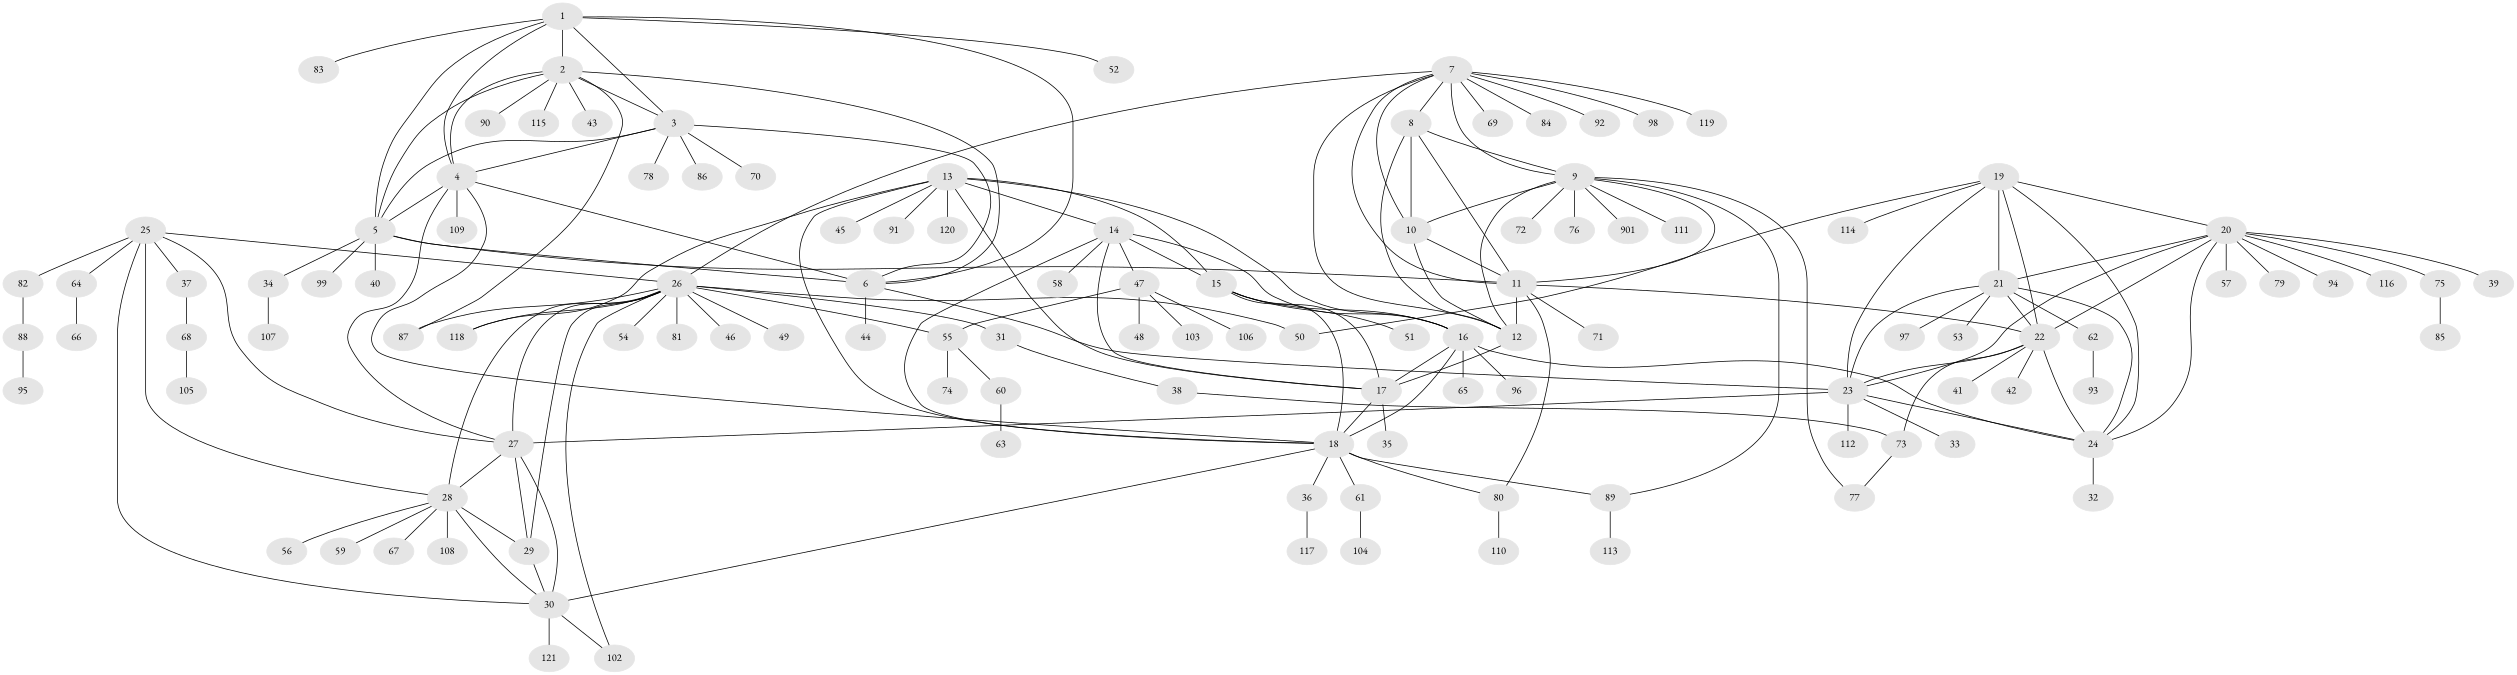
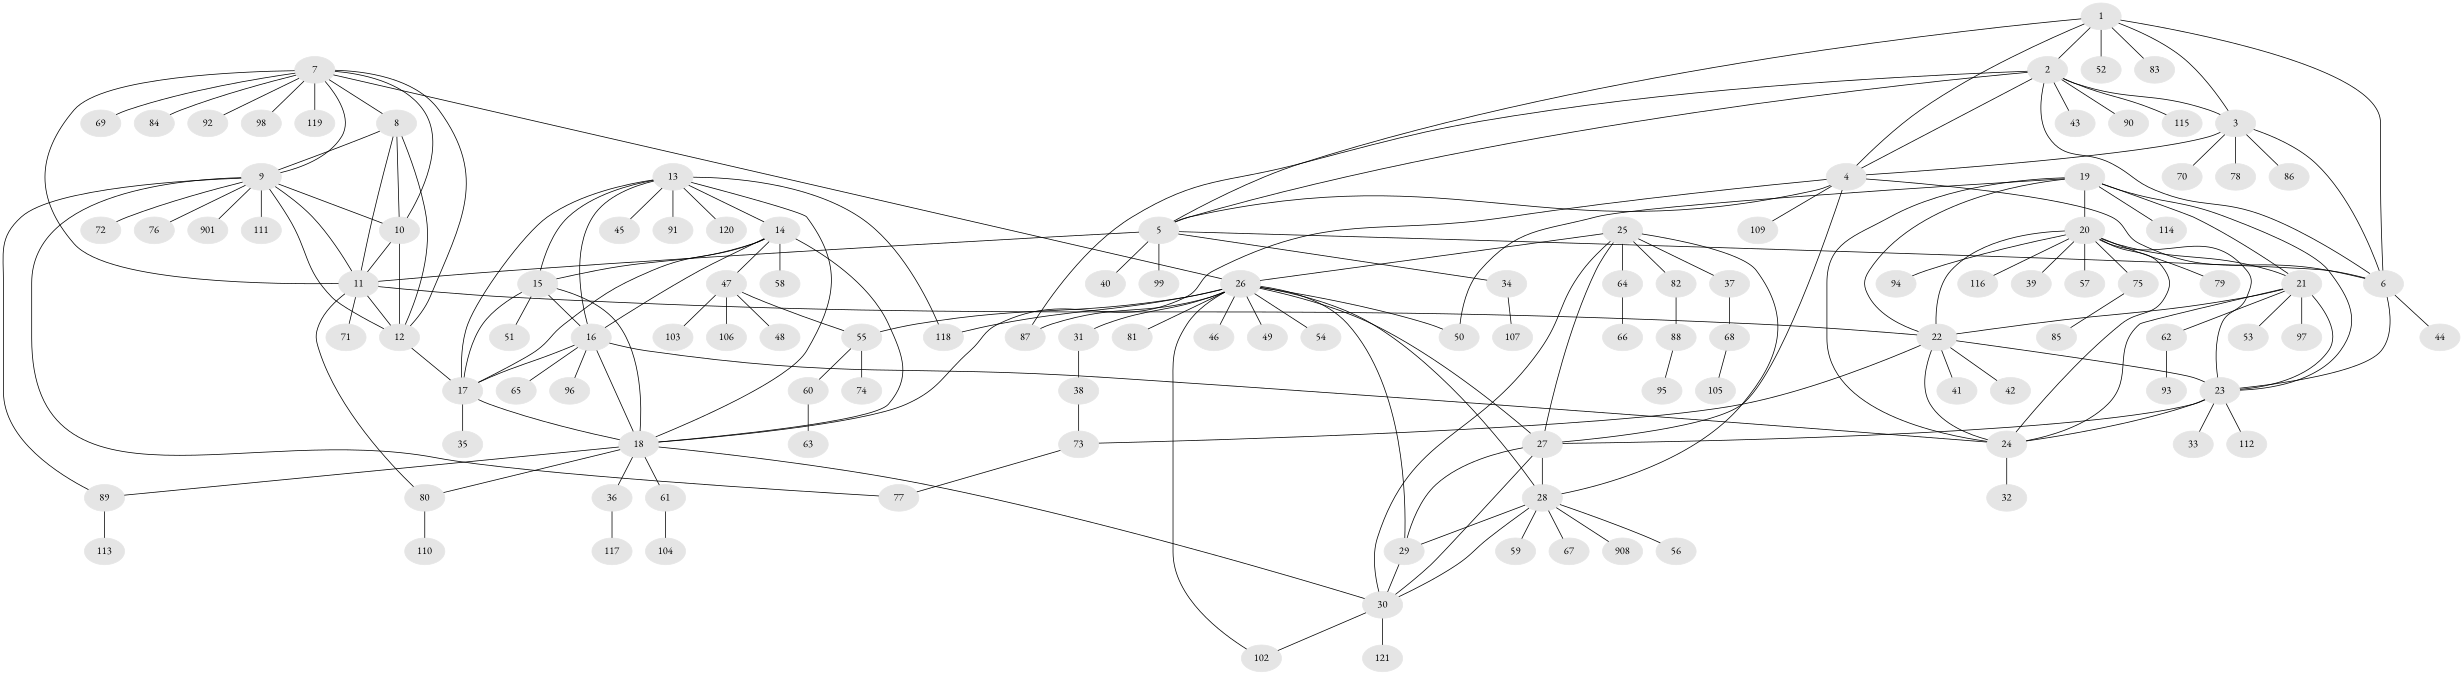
edge "3" -- "5": removed
node "108": label "108" -> "908"
